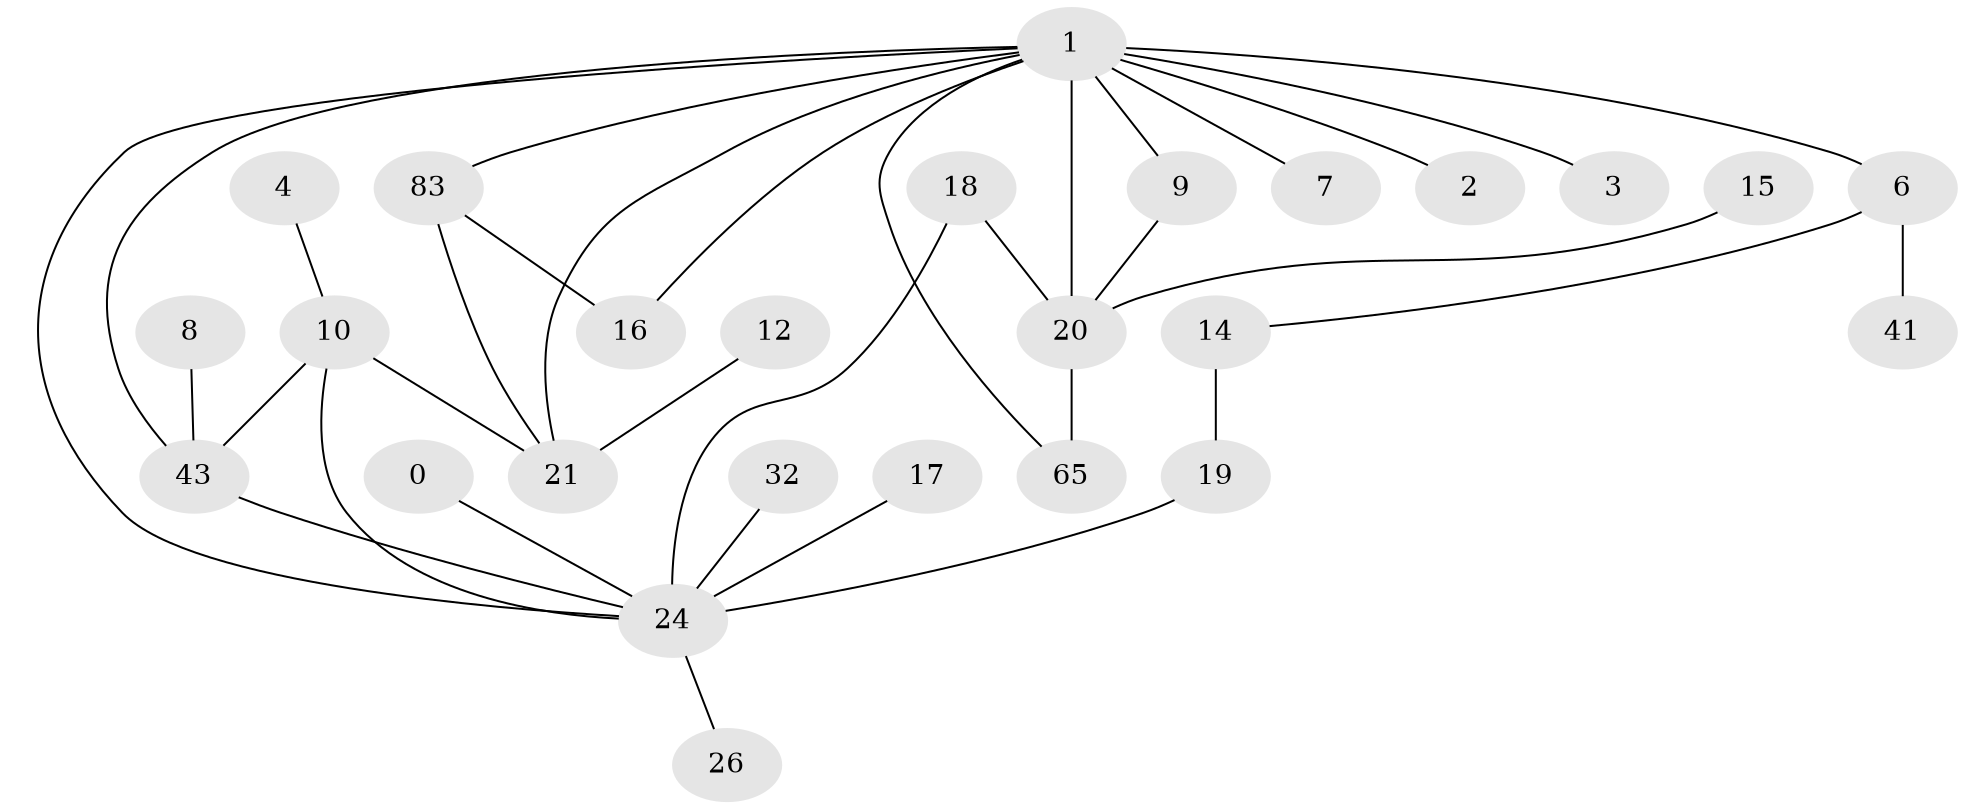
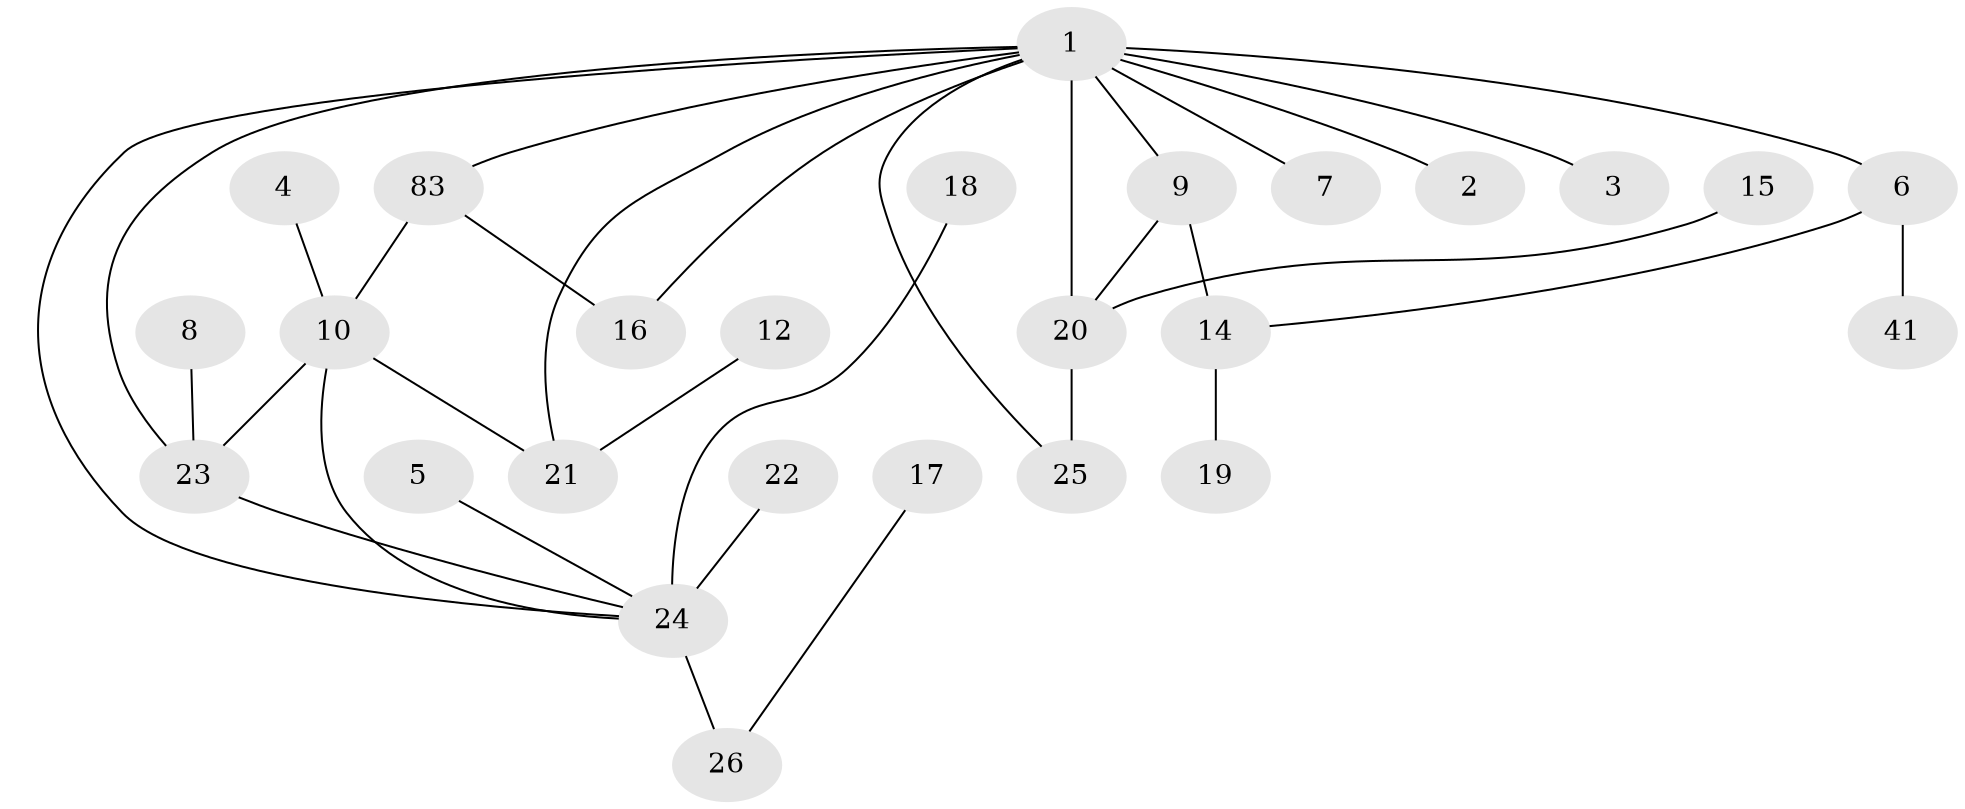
edge "18" -- "20": removed
edge "9" -- "14": added
edge "83" -- "21": now "83" -- "10"
node "43": label "43" -> "23"
node "0": label "0" -> "5"
node "32": label "32" -> "22"
node "65": label "65" -> "25"
edge "17" -- "24": now "17" -- "26"
edge "19" -- "24": removed
